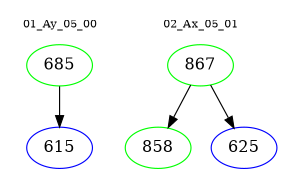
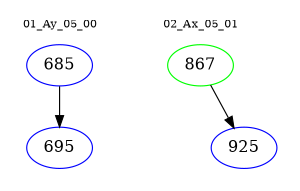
node "685": color green -> blue
node "615": label "615" -> "695"
node "858": removed
node "625": label "625" -> "925"
